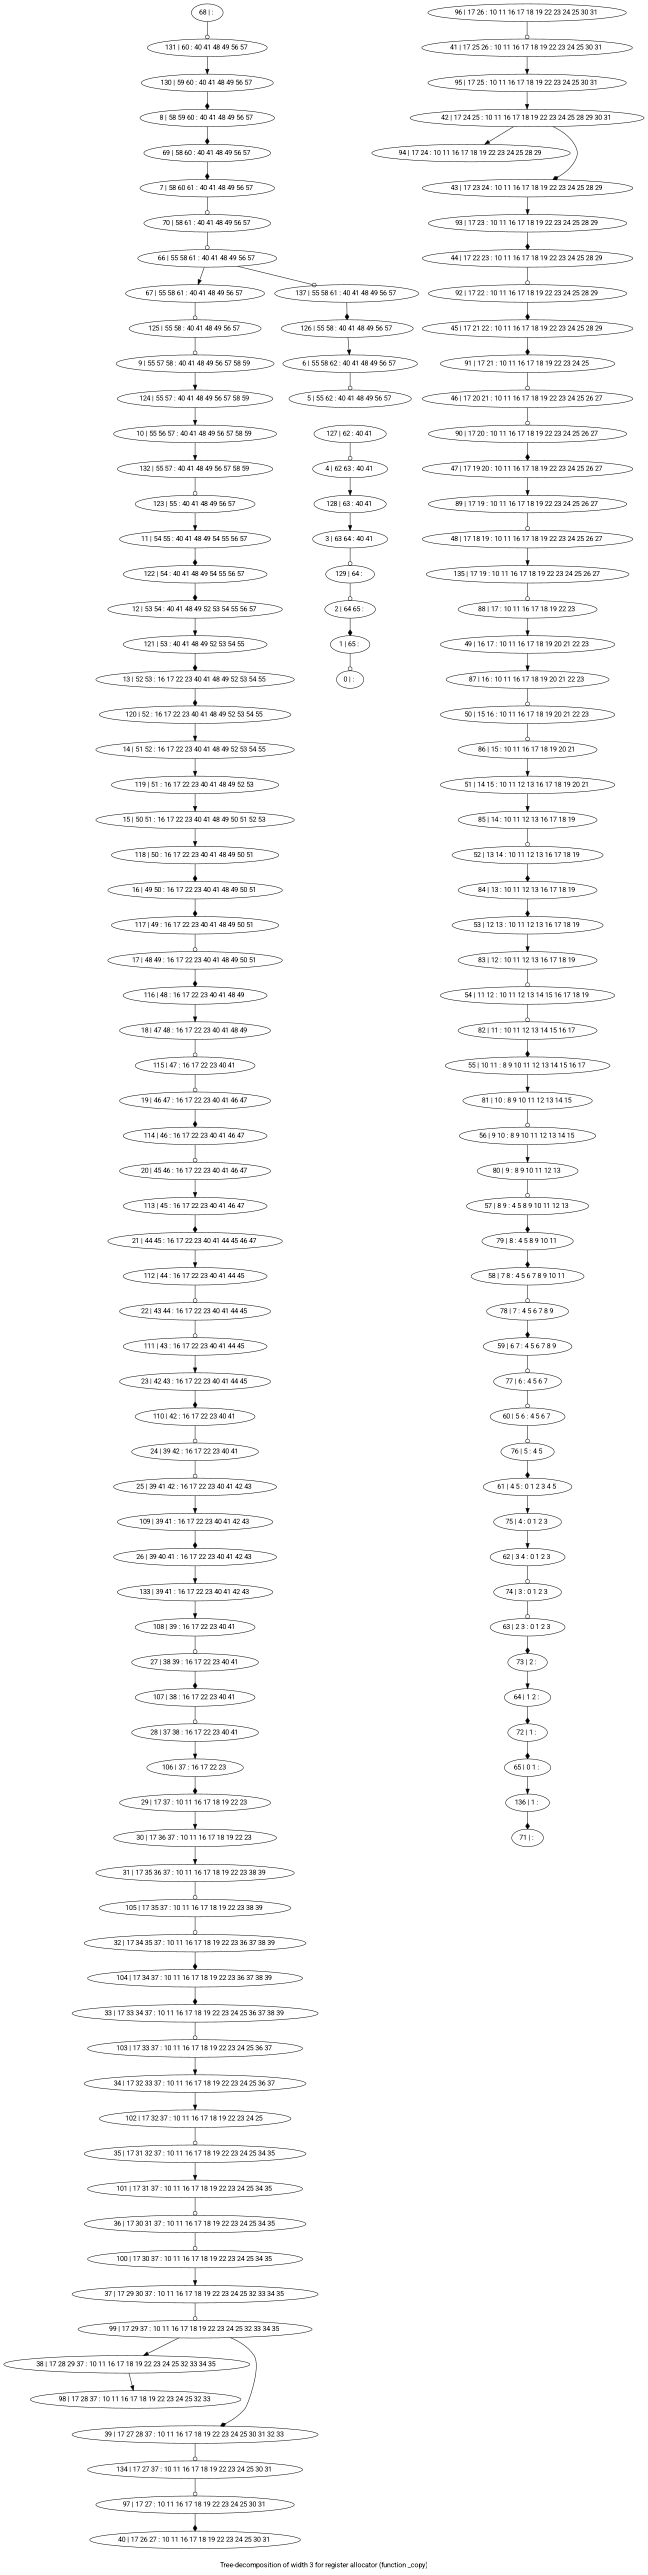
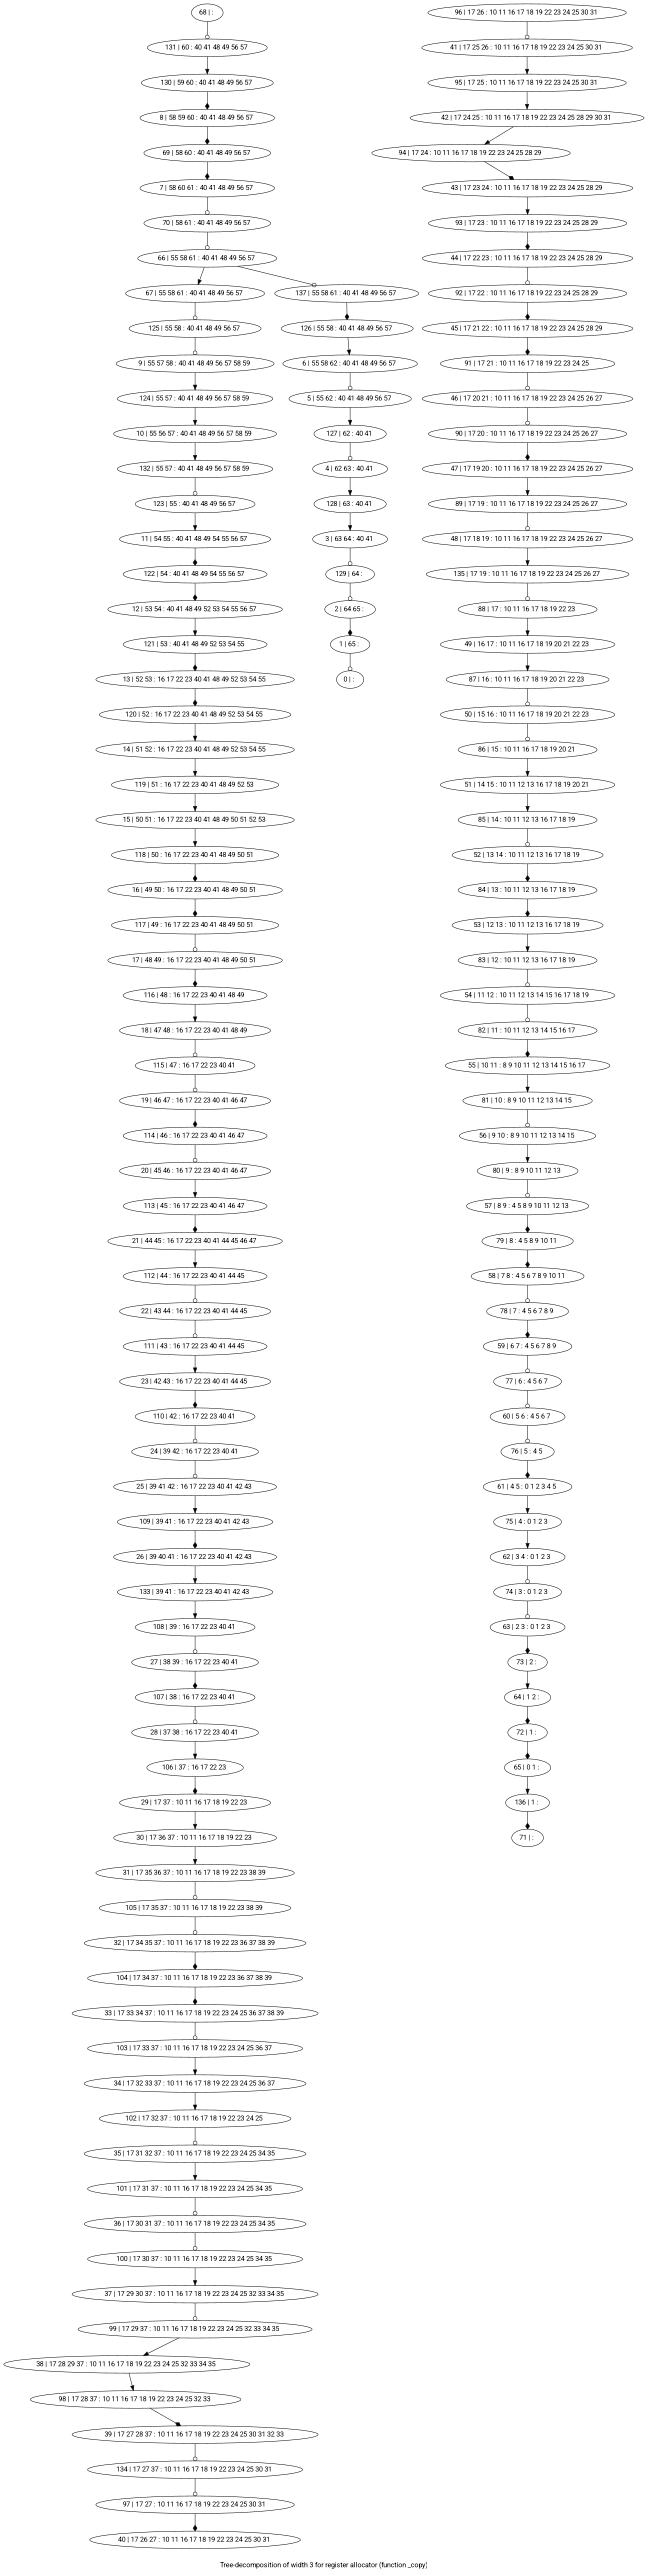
edge "42 | 17 24 25 : 10 11 16 17 18 19 22 23 24 25 28 29 30 31" -> "43 | 17 23 24 : 10 11 16 17 18 19 22 23 24 25 28 29": now "94 | 17 24 : 10 11 16 17 18 19 22 23 24 25 28 29" -> "43 | 17 23 24 : 10 11 16 17 18 19 22 23 24 25 28 29"
edge "5 | 55 62 : 40 41 48 49 56 57" -> "127 | 62 : 40 41": added
edge "99 | 17 29 37 : 10 11 16 17 18 19 22 23 24 25 32 33 34 35" -> "39 | 17 27 28 37 : 10 11 16 17 18 19 22 23 24 25 30 31 32 33": now "98 | 17 28 37 : 10 11 16 17 18 19 22 23 24 25 32 33" -> "39 | 17 27 28 37 : 10 11 16 17 18 19 22 23 24 25 30 31 32 33"
